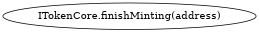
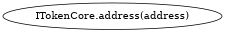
node "ITokenCore.finishMinting(address)": label "ITokenCore.finishMinting(address)" -> "ITokenCore.address(address)"
